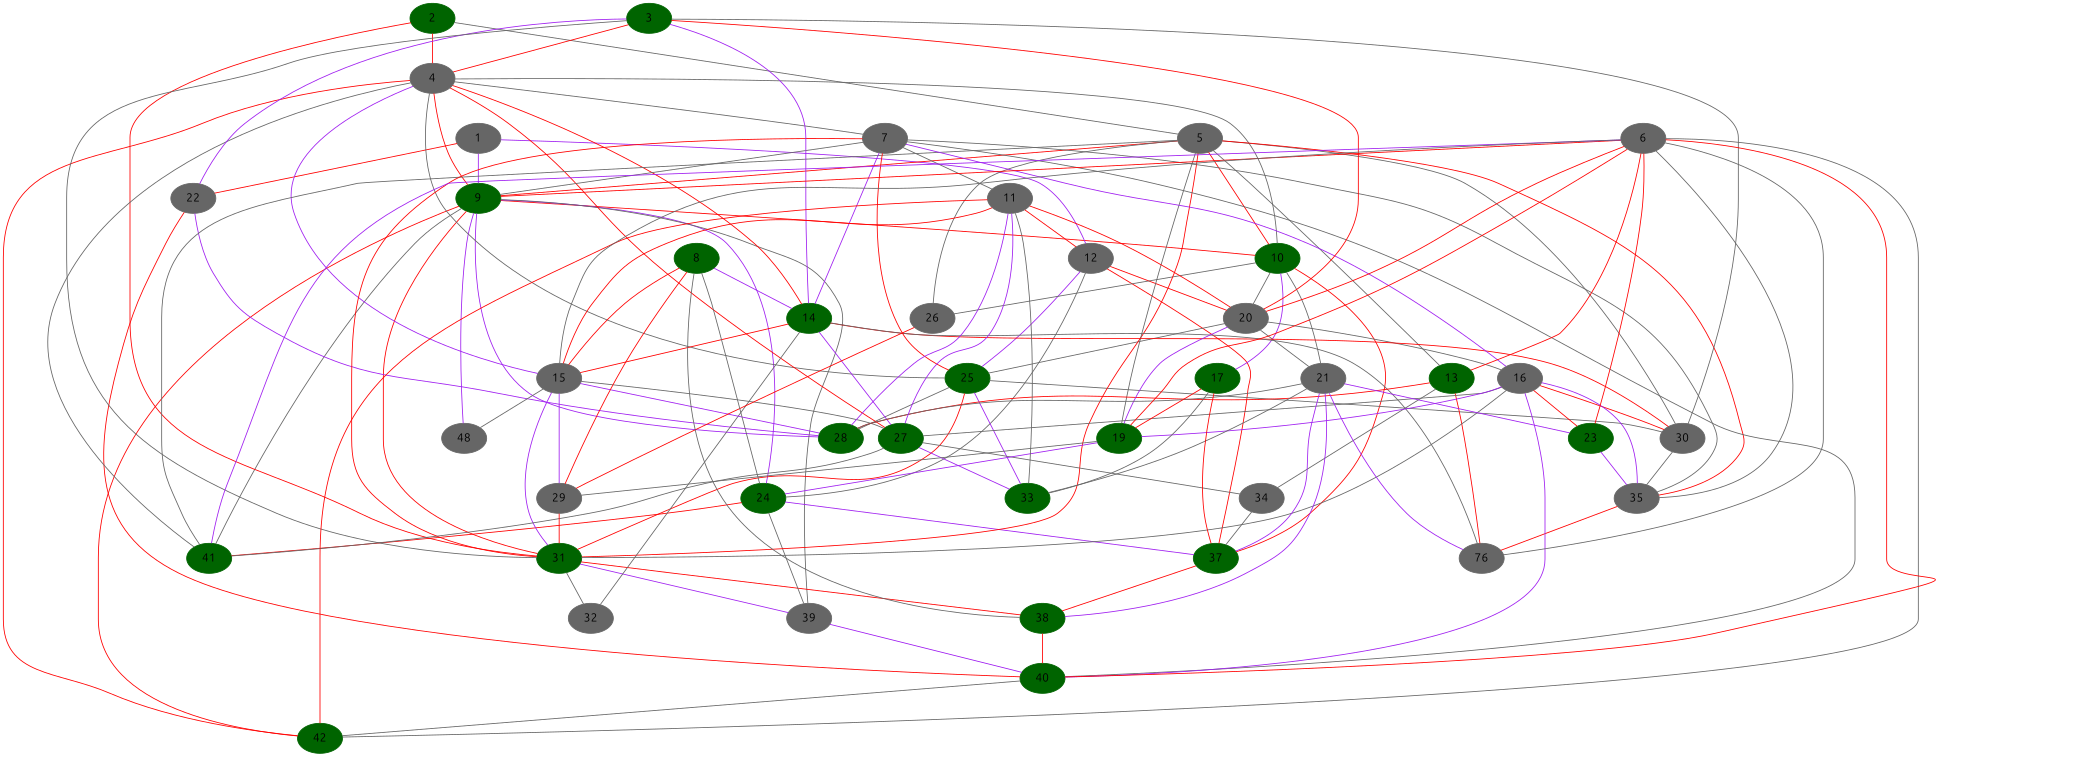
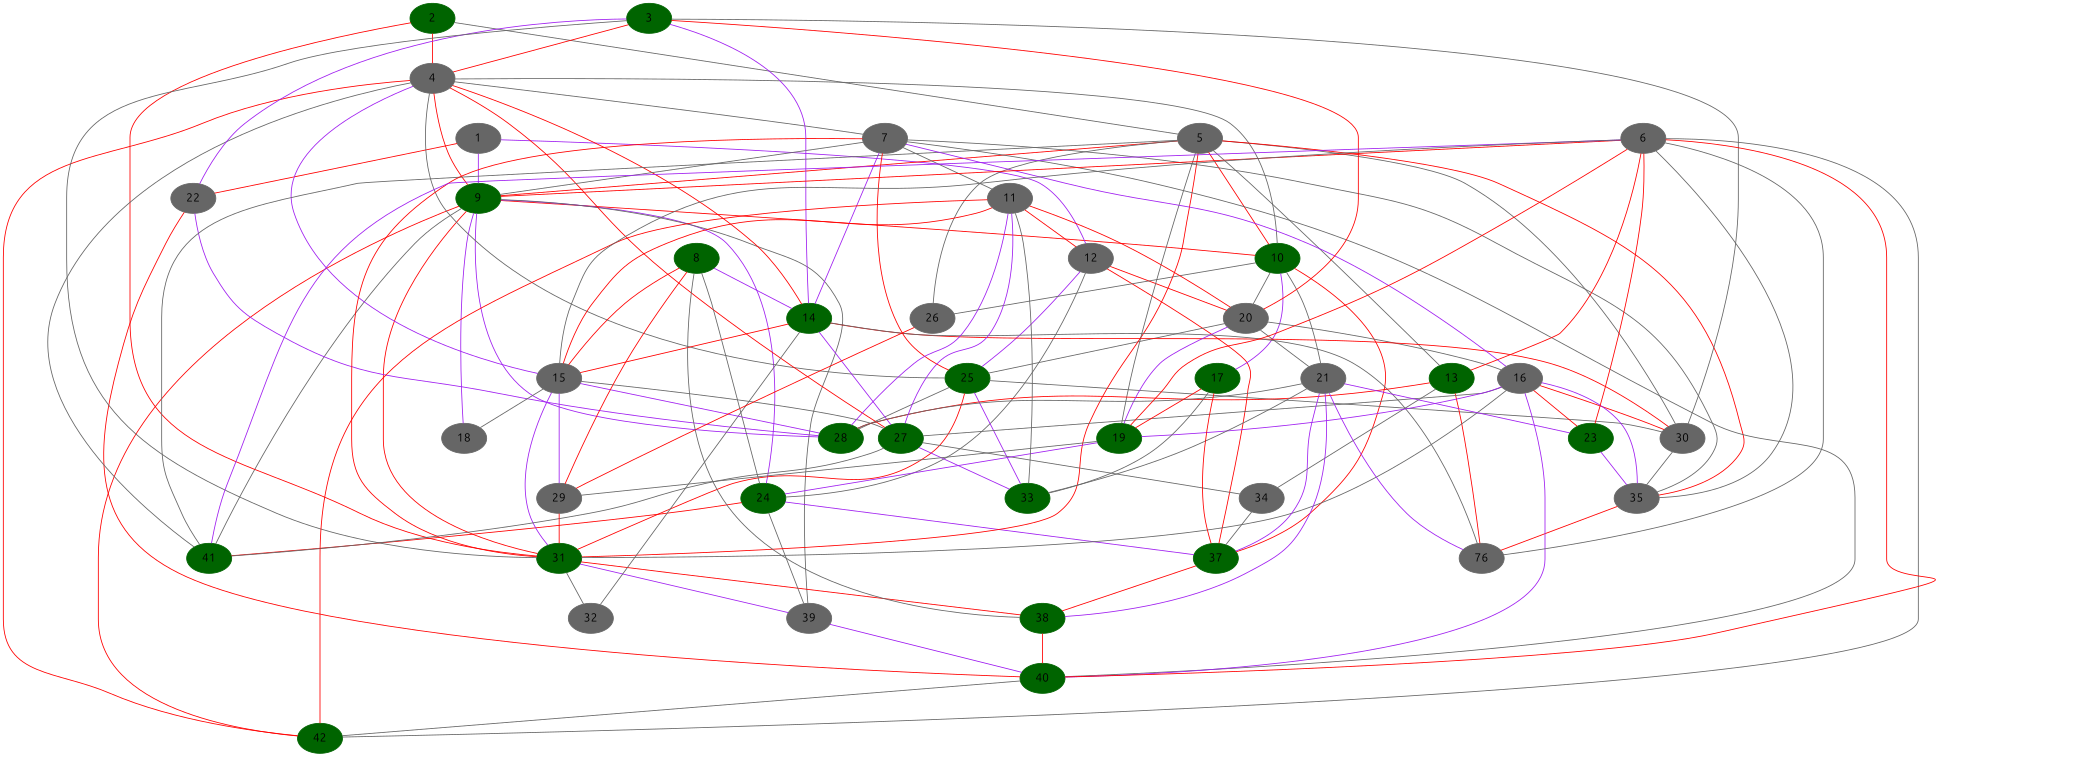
edge "6" -- "20": removed
node "48": label "48" -> "18"
